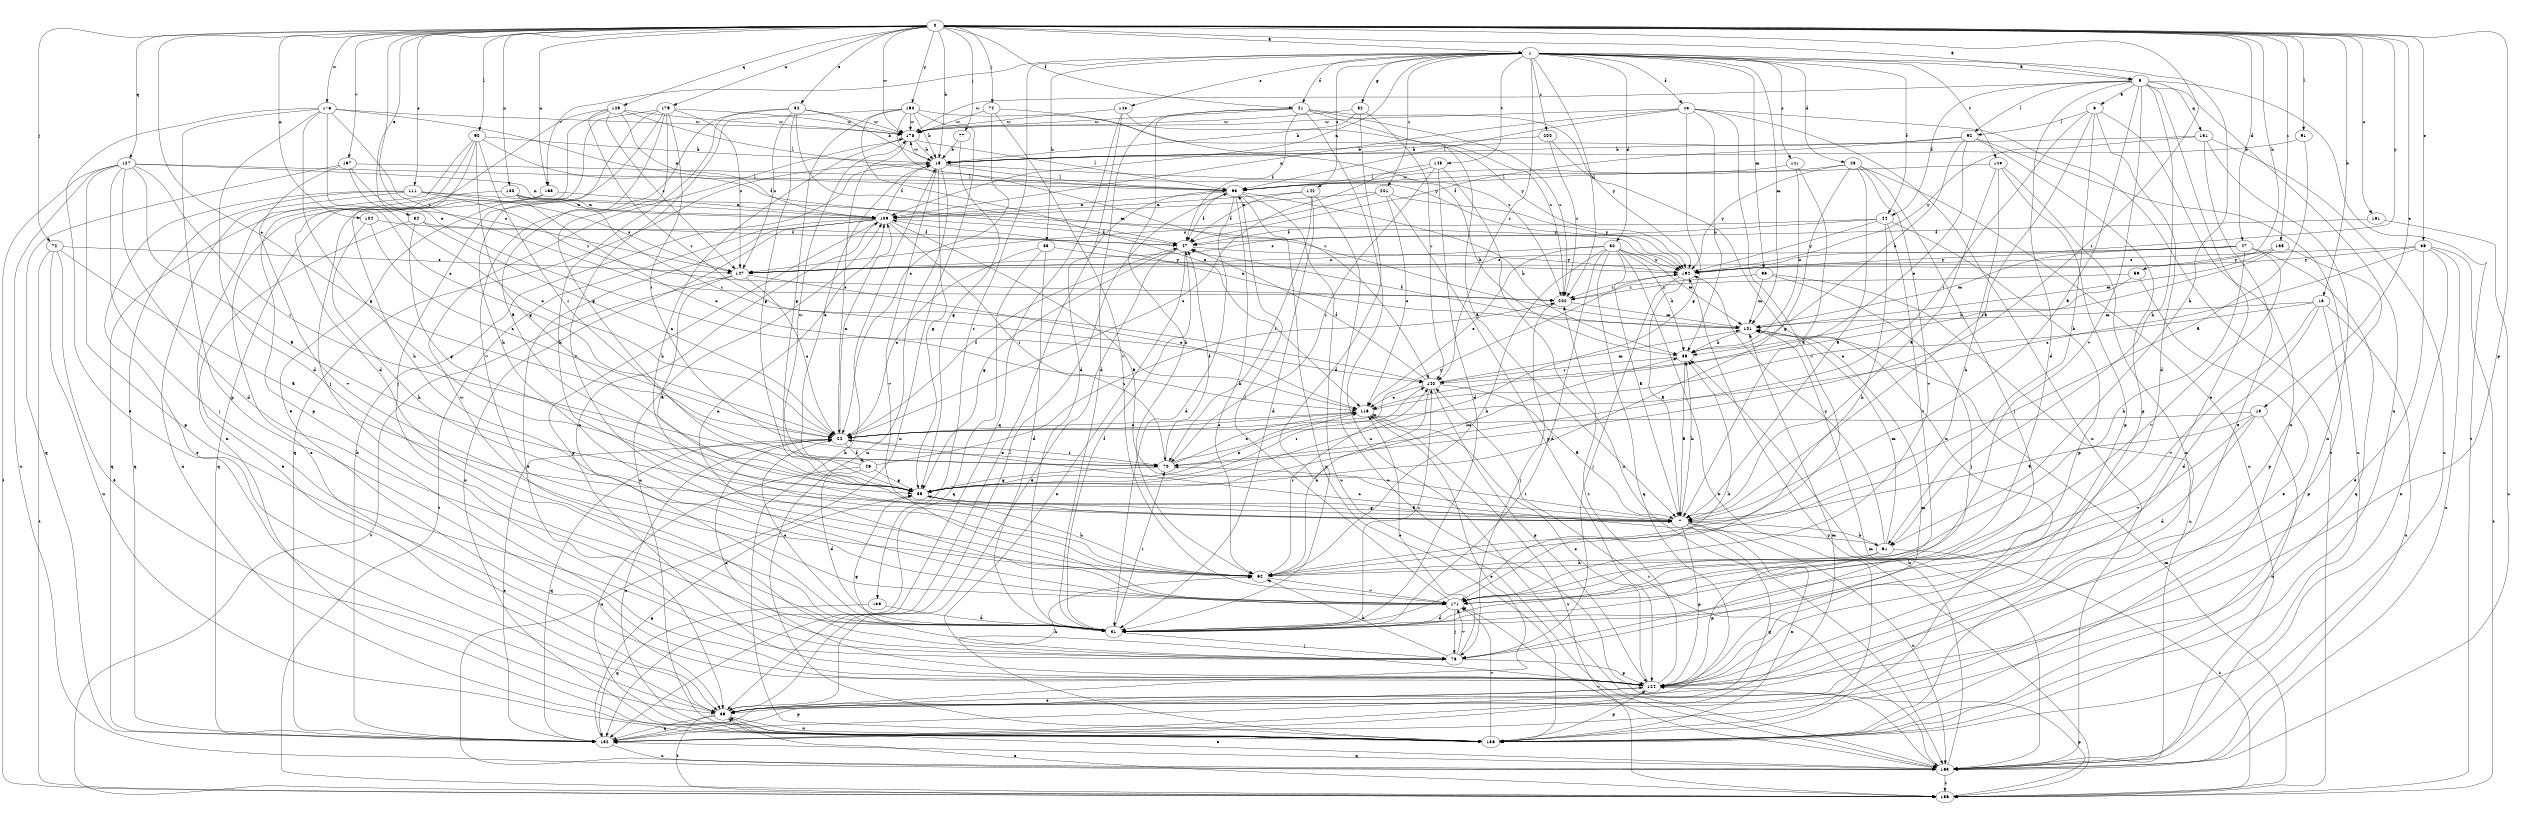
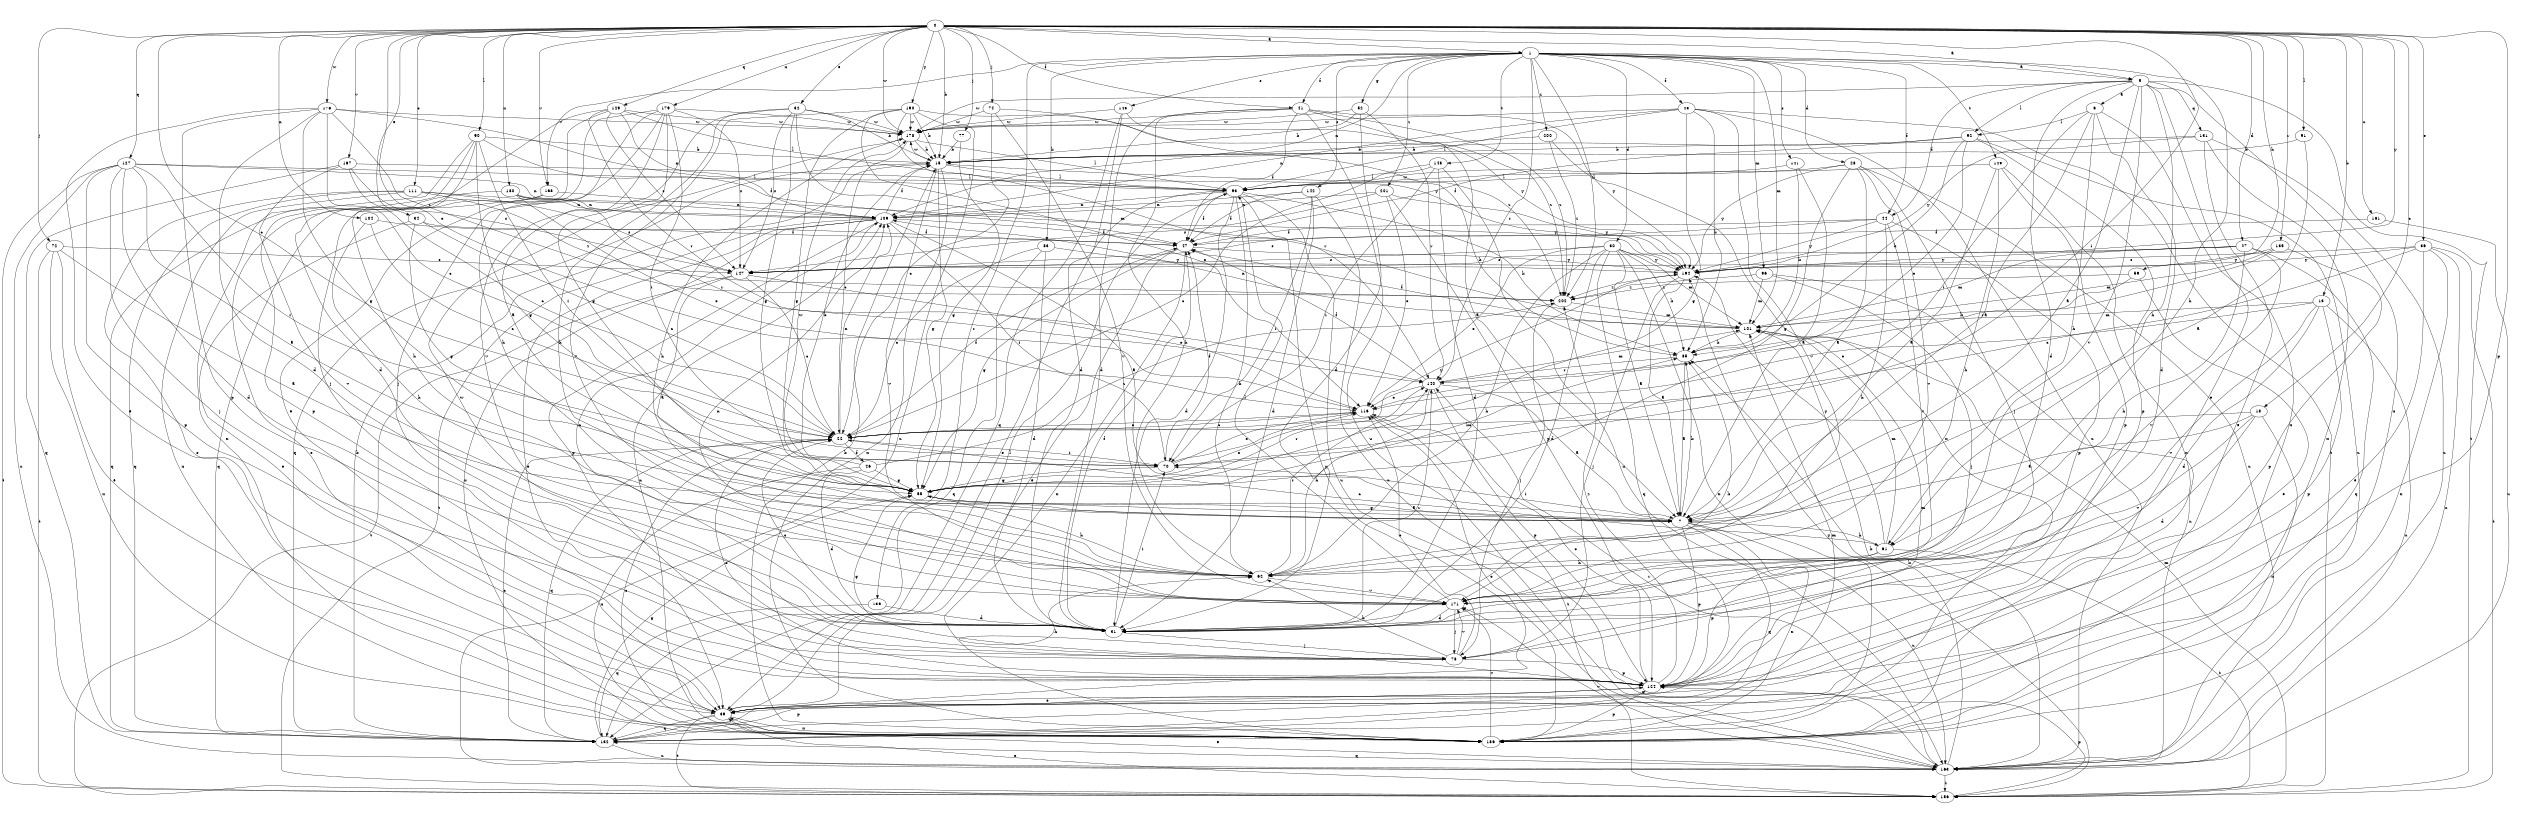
edge "0" -> "168": label "n" -> "v"
edge "163" -> "101": label "m" -> "k"
